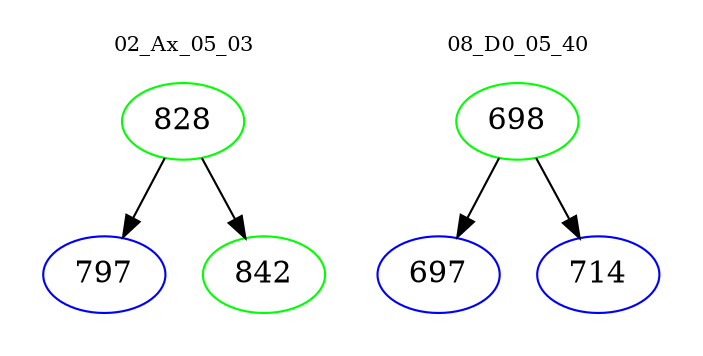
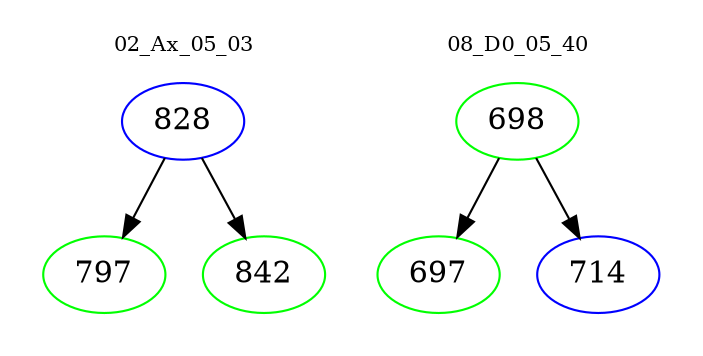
node "828": color green -> blue
node "797": color blue -> green
node "697": color blue -> green
